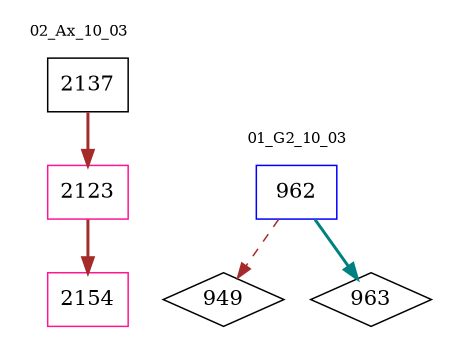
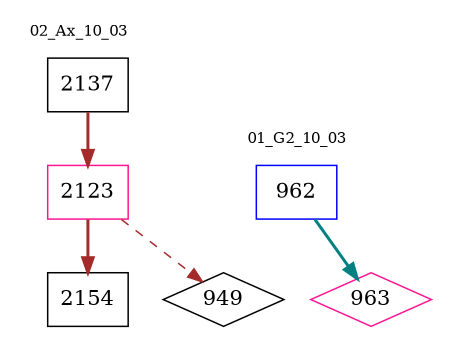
edge "962" -> "949": now "2123" -> "949"
node "2154": color deeppink -> black
node "963": color black -> deeppink
